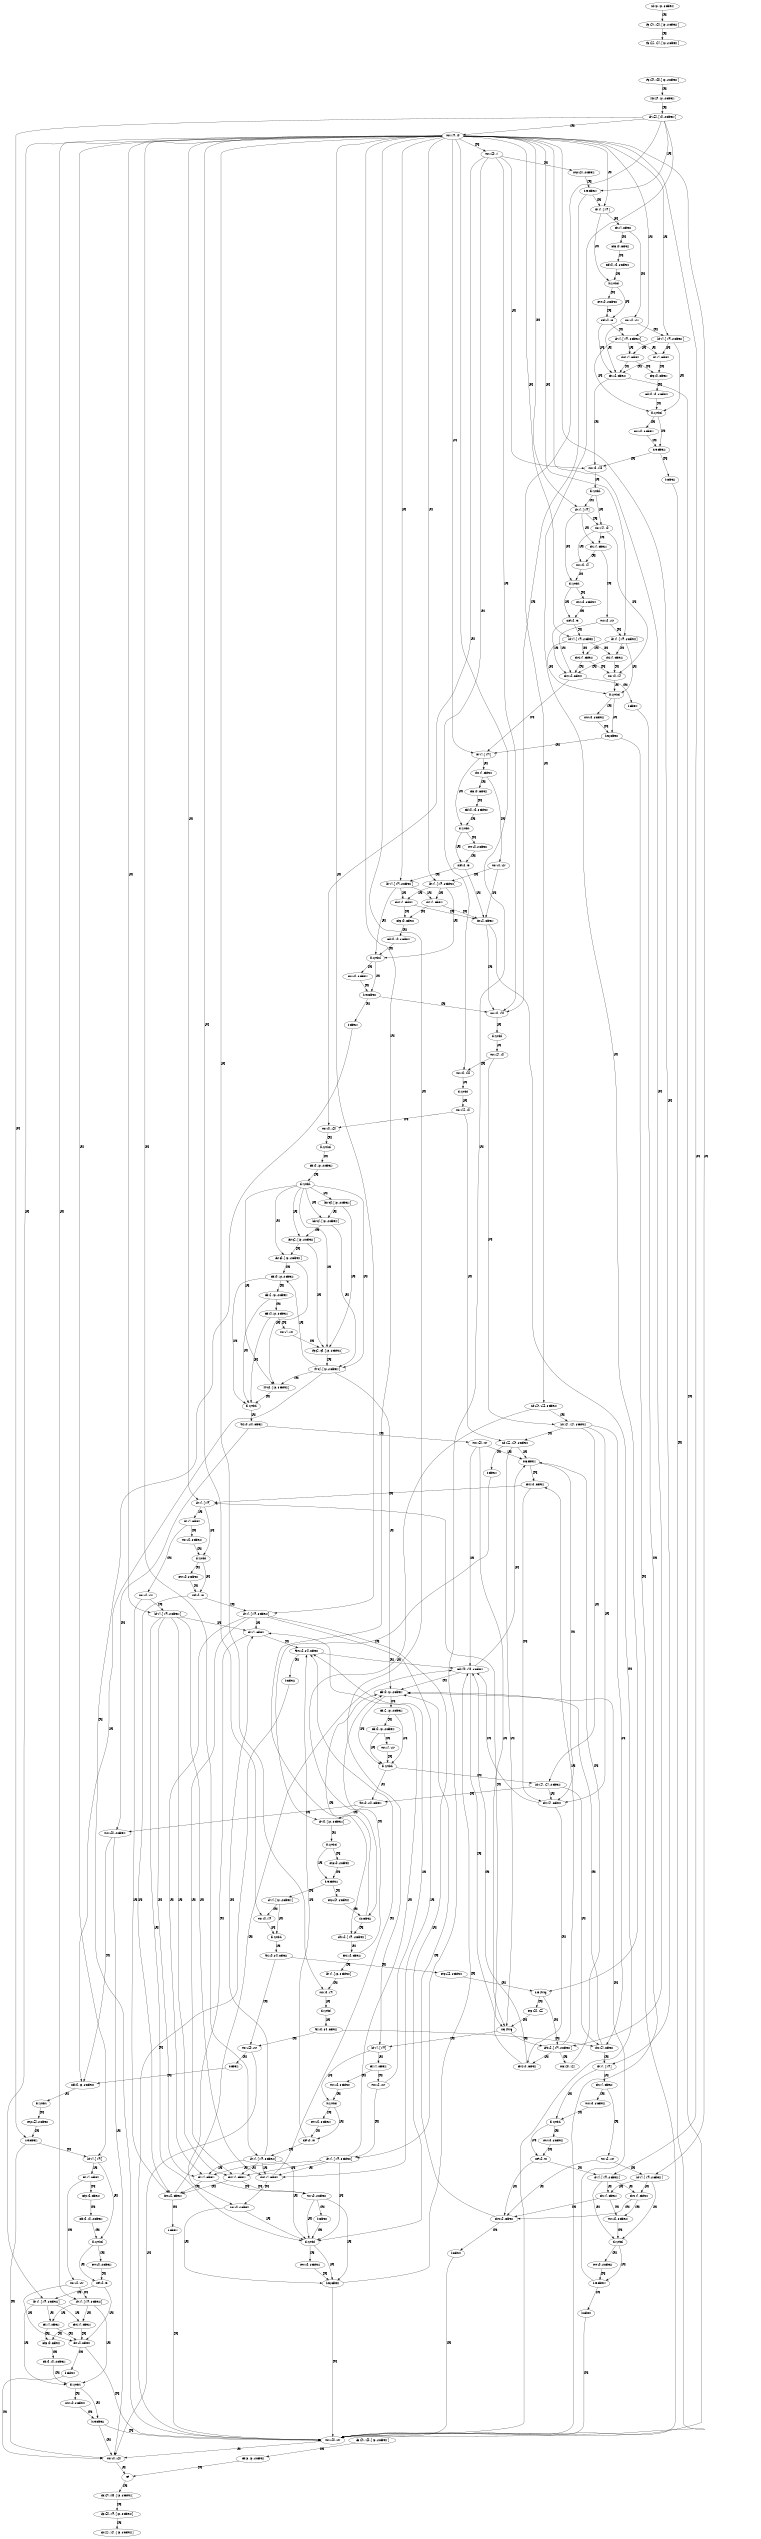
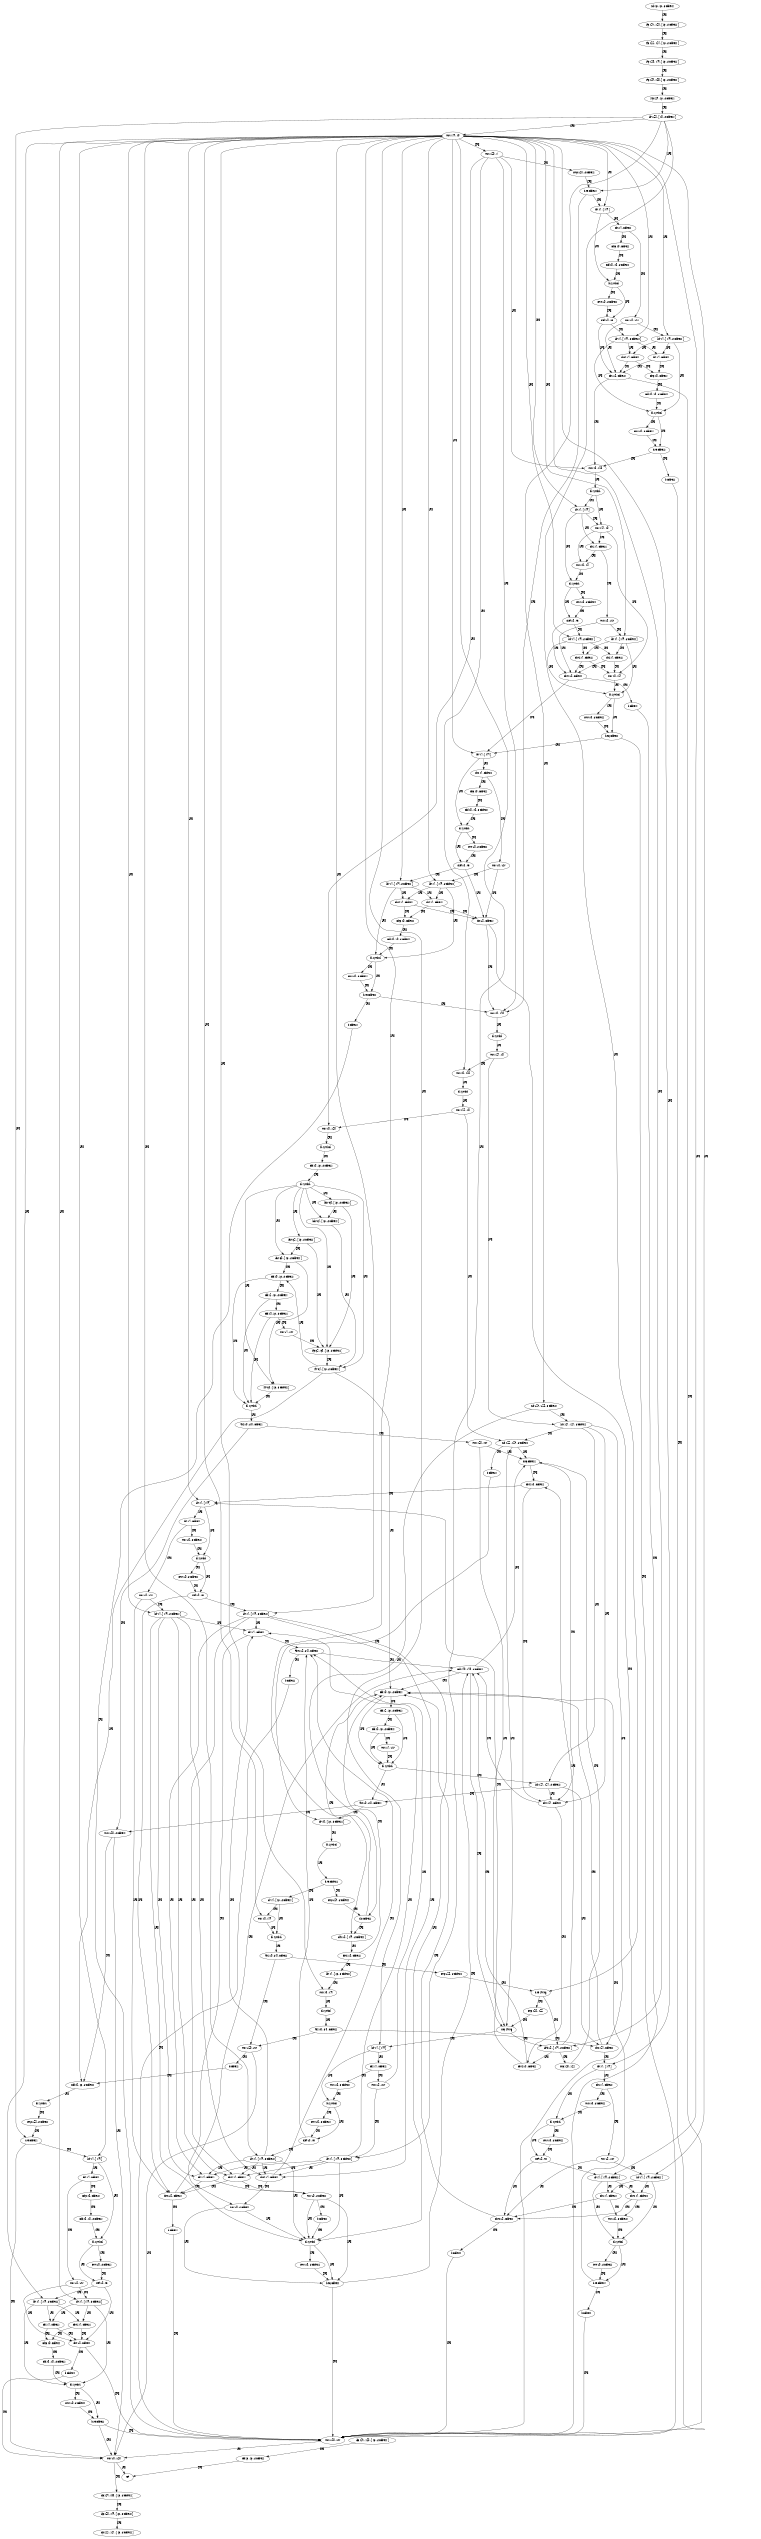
node "stp x20 , x19 , [ sp , # address ]": added
edge "ldur q1 , [ sp , # address ]" -> "ldur q2 , [ sp , # address ]": removed, label "CFG"
edge "str q1 , [ sp , # address ]" -> "str q3 , [ sp , # address ]": removed, label "CFG"
edge "mov x20 , xzr" -> "add x20 , x20 , # address": removed, label "DFG"
node "cmp w0 , # address": removed
edge "ret" -> "ldp x29 , x30 , [ sp , # address ]": now "mov w0 , w20" -> "ldp x29 , x30 , [ sp , # address ]"
